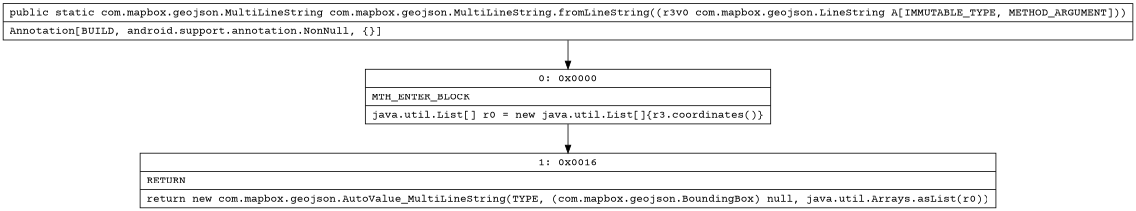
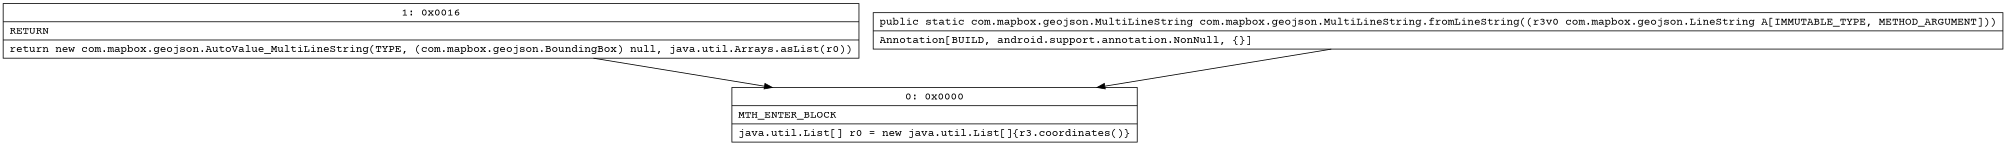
edge "0: 0x0000" -> "1: 0x0016": reversed
